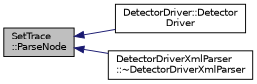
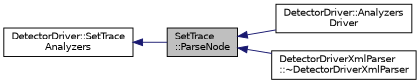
node "DetectorDriver::Detector Driver": label "DetectorDriver::Detector Driver" -> "DetectorDriver::Analyzers Driver"
node "DetectorDriver::SetTrace Analyzers": added
